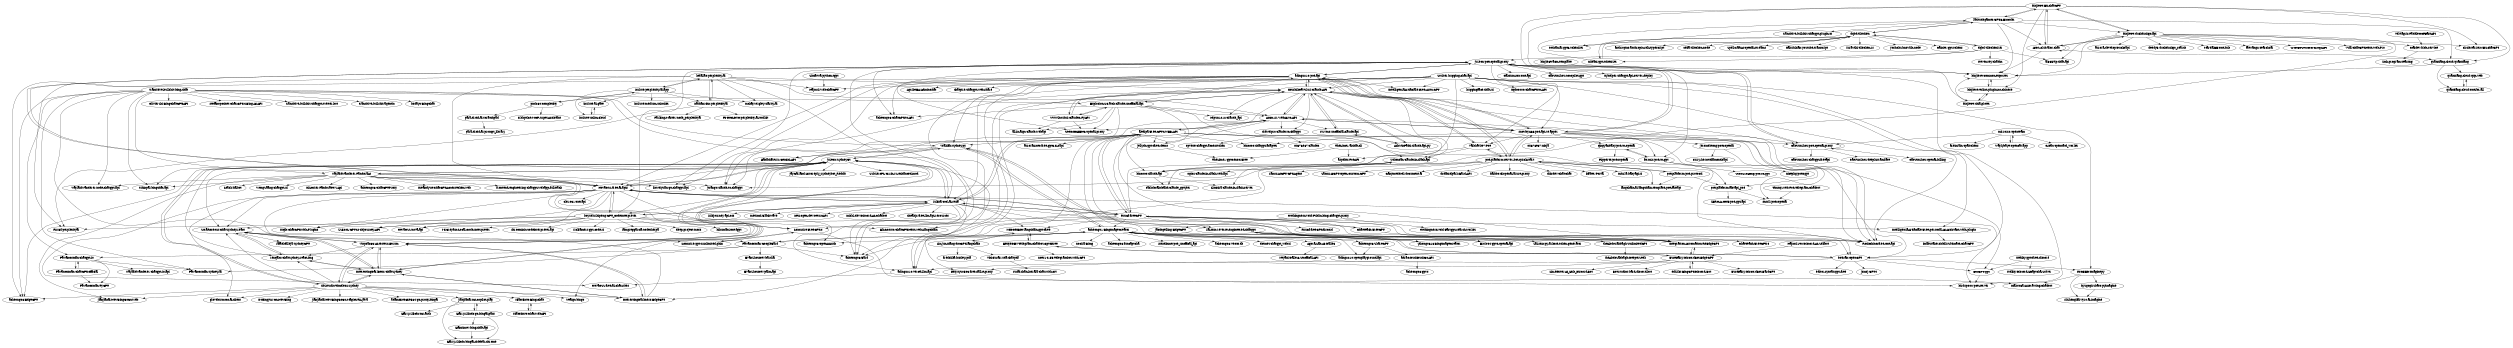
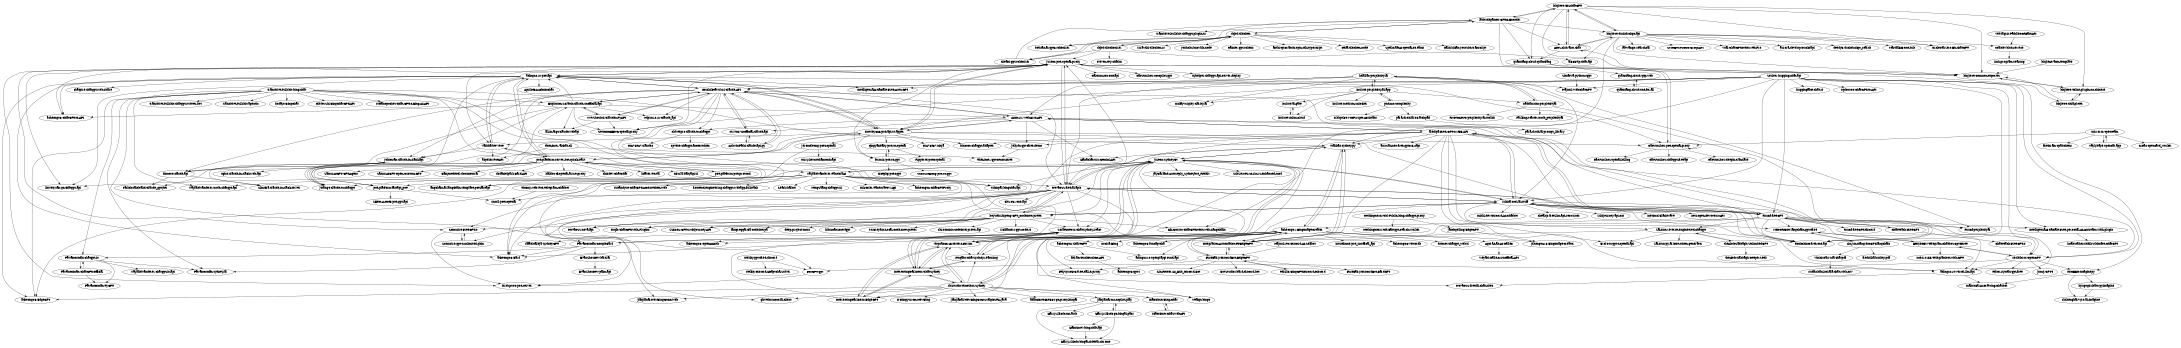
edge "quanxiang-cloud/quanxiang" -> "quanxiang-cloud/one-for-all": removed
edge "Explosion-Scratch/claude-unofficial-api" -> "jtsang4/claude-to-chatgpt": reversed
node "botisan/OpenGPT": label "botisan/OpenGPT" -> "uesleibros/OpenGPT"
node "ediziks/BingGPT-Discord-Bot": label "ediziks/BingGPT-Discord-Bot" -> "ediziks/BingGPT-Discord-Discord"
